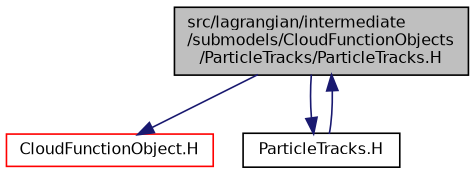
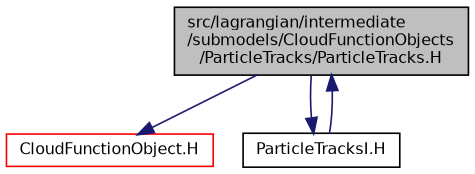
node "ParticleTracks.H": label "ParticleTracks.H" -> "ParticleTracksI.H"
